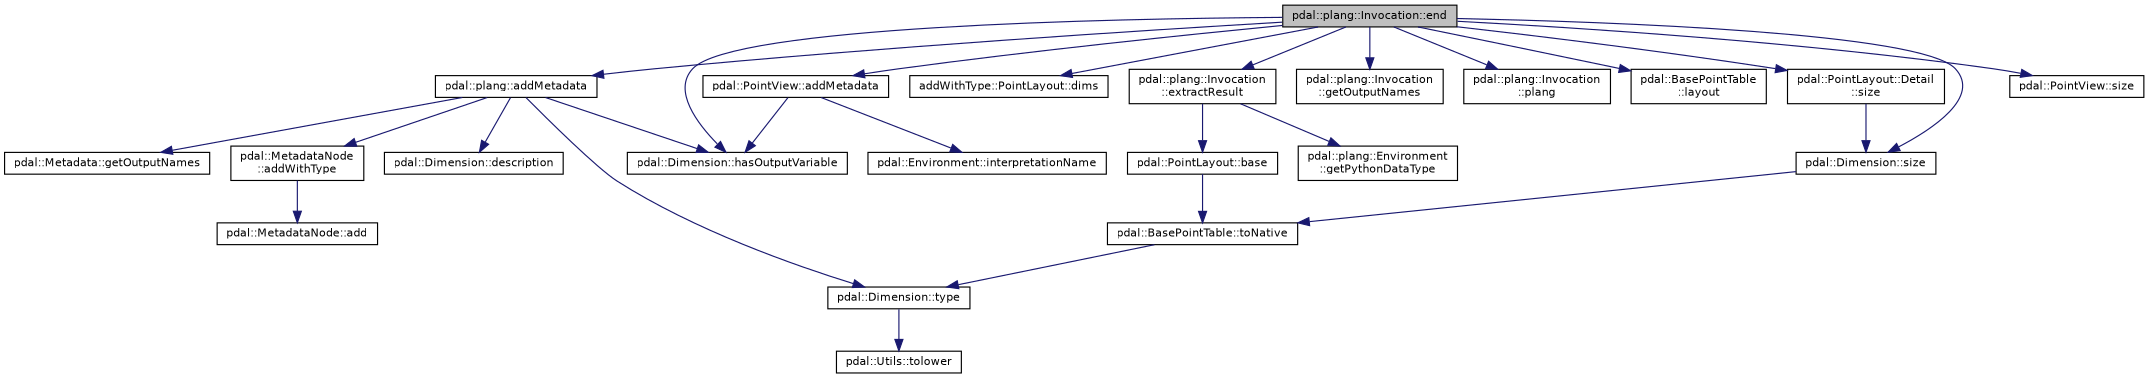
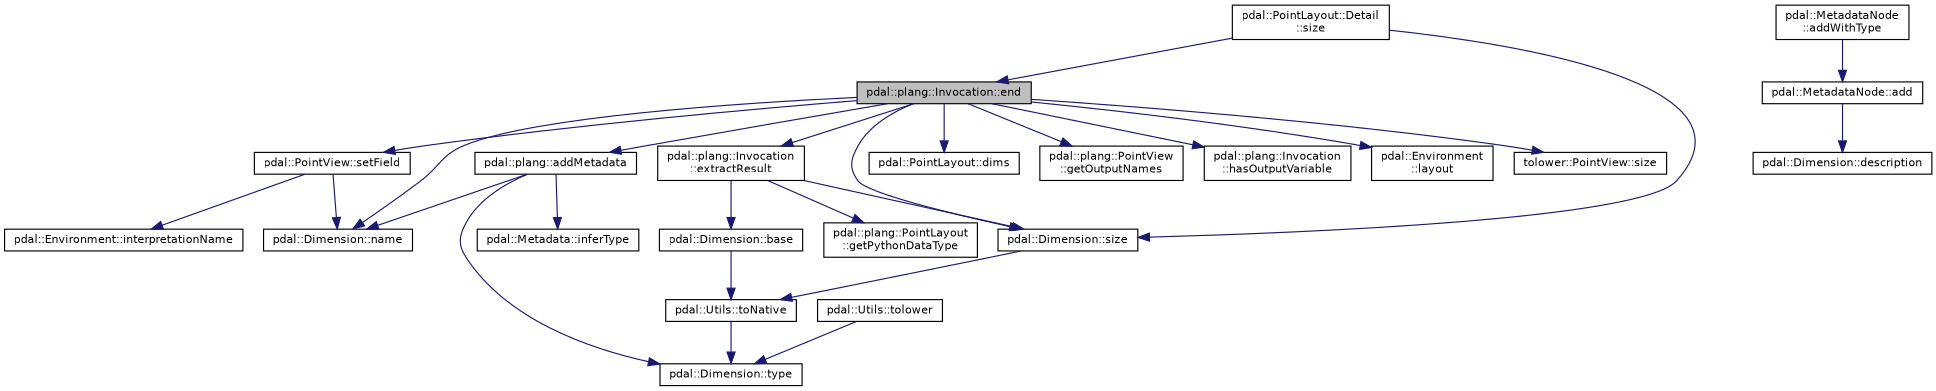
edge "pdal::plang::Invocation::end" -> "pdal::PointLayout::Detail ::size": reversed
node "pdal::PointView::addMetadata": label "pdal::PointView::addMetadata" -> "pdal::PointView::setField"
node "addWithType::PointLayout::dims": label "addWithType::PointLayout::dims" -> "pdal::PointLayout::dims"
node "pdal::plang::Invocation ::getOutputNames": label "pdal::plang::Invocation ::getOutputNames" -> "pdal::plang::PointView ::getOutputNames"
node "pdal::plang::Invocation ::plang": label "pdal::plang::Invocation ::plang" -> "pdal::plang::Invocation ::hasOutputVariable"
node "pdal::BasePointTable ::layout": label "pdal::BasePointTable ::layout" -> "pdal::Environment ::layout"
node "pdal::PointView::size": label "pdal::PointView::size" -> "tolower::PointView::size"
edge "pdal::plang::addMetadata" -> "pdal::MetadataNode ::addWithType": removed
edge "pdal::plang::addMetadata" -> "pdal::Dimension::description": now "pdal::MetadataNode::add" -> "pdal::Dimension::description"
node "pdal::Metadata::getOutputNames": label "pdal::Metadata::getOutputNames" -> "pdal::Metadata::inferType"
node "pdal::Dimension::hasOutputVariable": label "pdal::Dimension::hasOutputVariable" -> "pdal::Dimension::name"
node "pdal::PointLayout::base": label "pdal::PointLayout::base" -> "pdal::Dimension::base"
node "pdal::plang::Environment ::getPythonDataType": label "pdal::plang::Environment ::getPythonDataType" -> "pdal::plang::PointLayout ::getPythonDataType"
edge "pdal::plang::Invocation ::extractResult" -> "pdal::Dimension::size": added
node "pdal::BasePointTable::toNative": label "pdal::BasePointTable::toNative" -> "pdal::Utils::toNative"
edge "pdal::Dimension::type" -> "pdal::Utils::tolower": reversed
